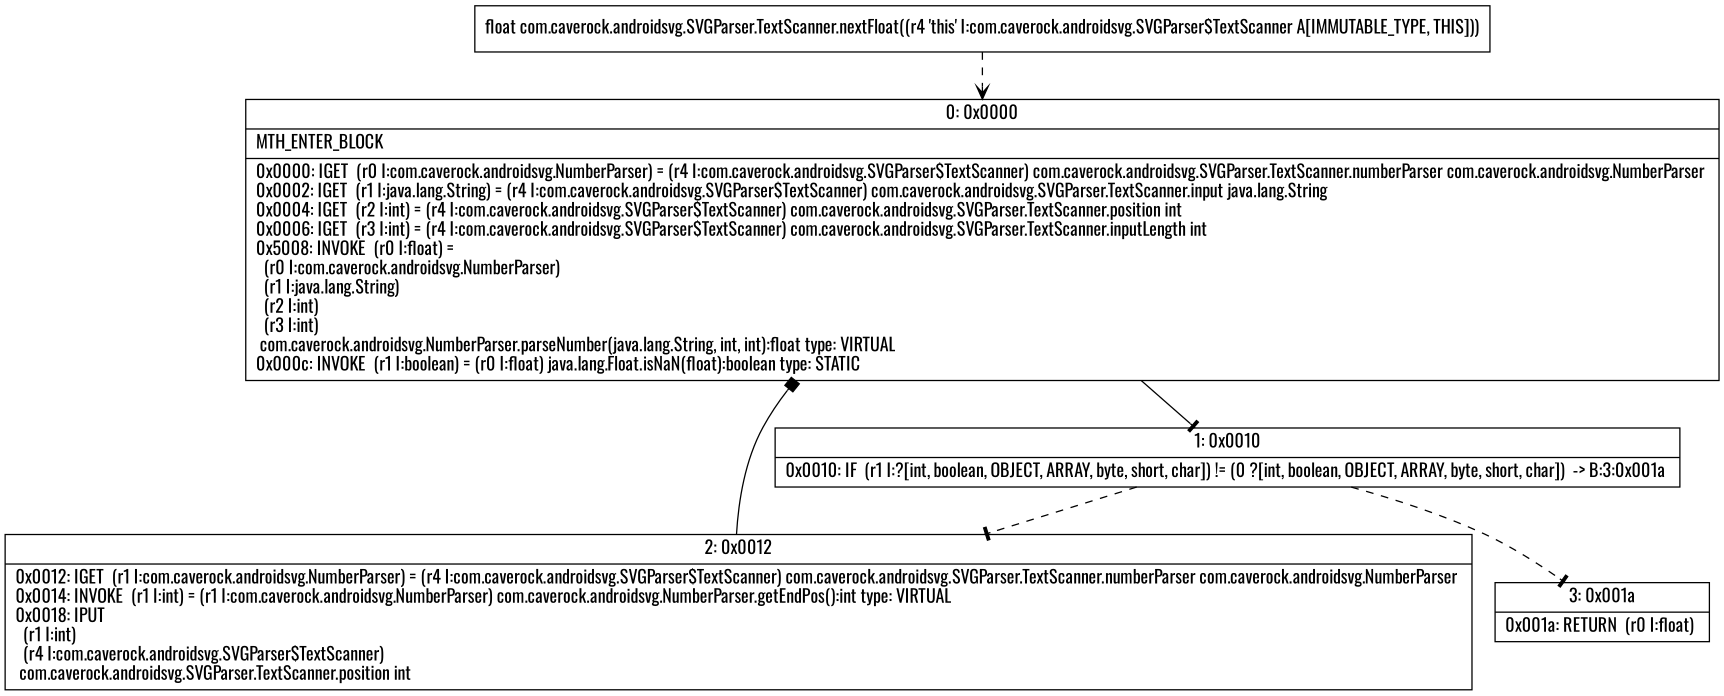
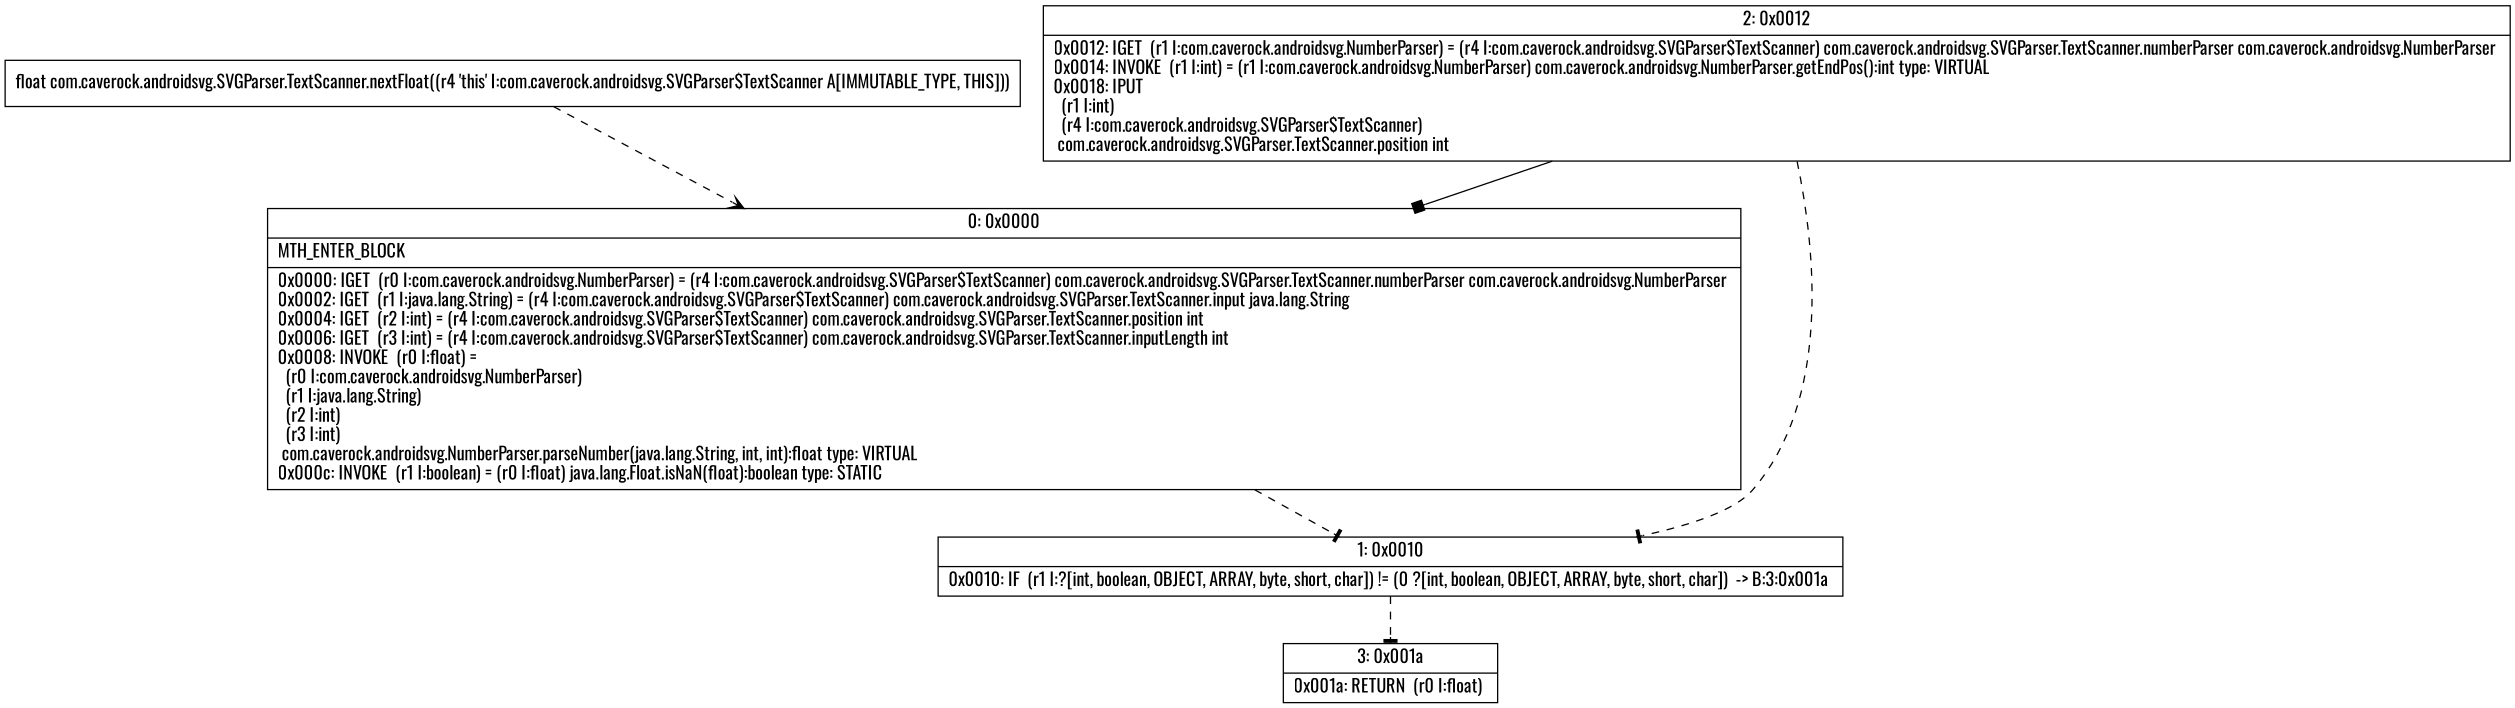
node "0: 0x0000": text "0x5008: INVOKE  (r0 I:float) =" -> "0x0008: INVOKE  (r0 I:float) ="
edge "0: 0x0000" -> "1: 0x0010": style solid -> dashed
edge "1: 0x0010" -> "2: 0x0012": reversed
